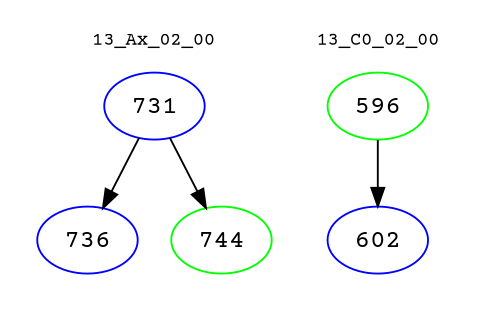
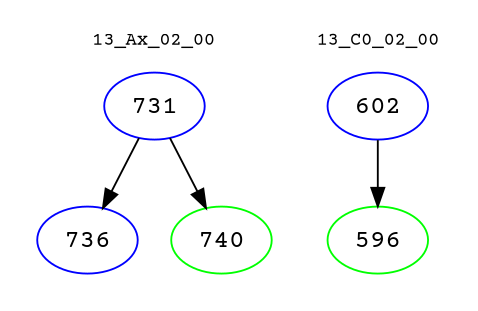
edge "596" -> "602": reversed
node "744": label "744" -> "740"
